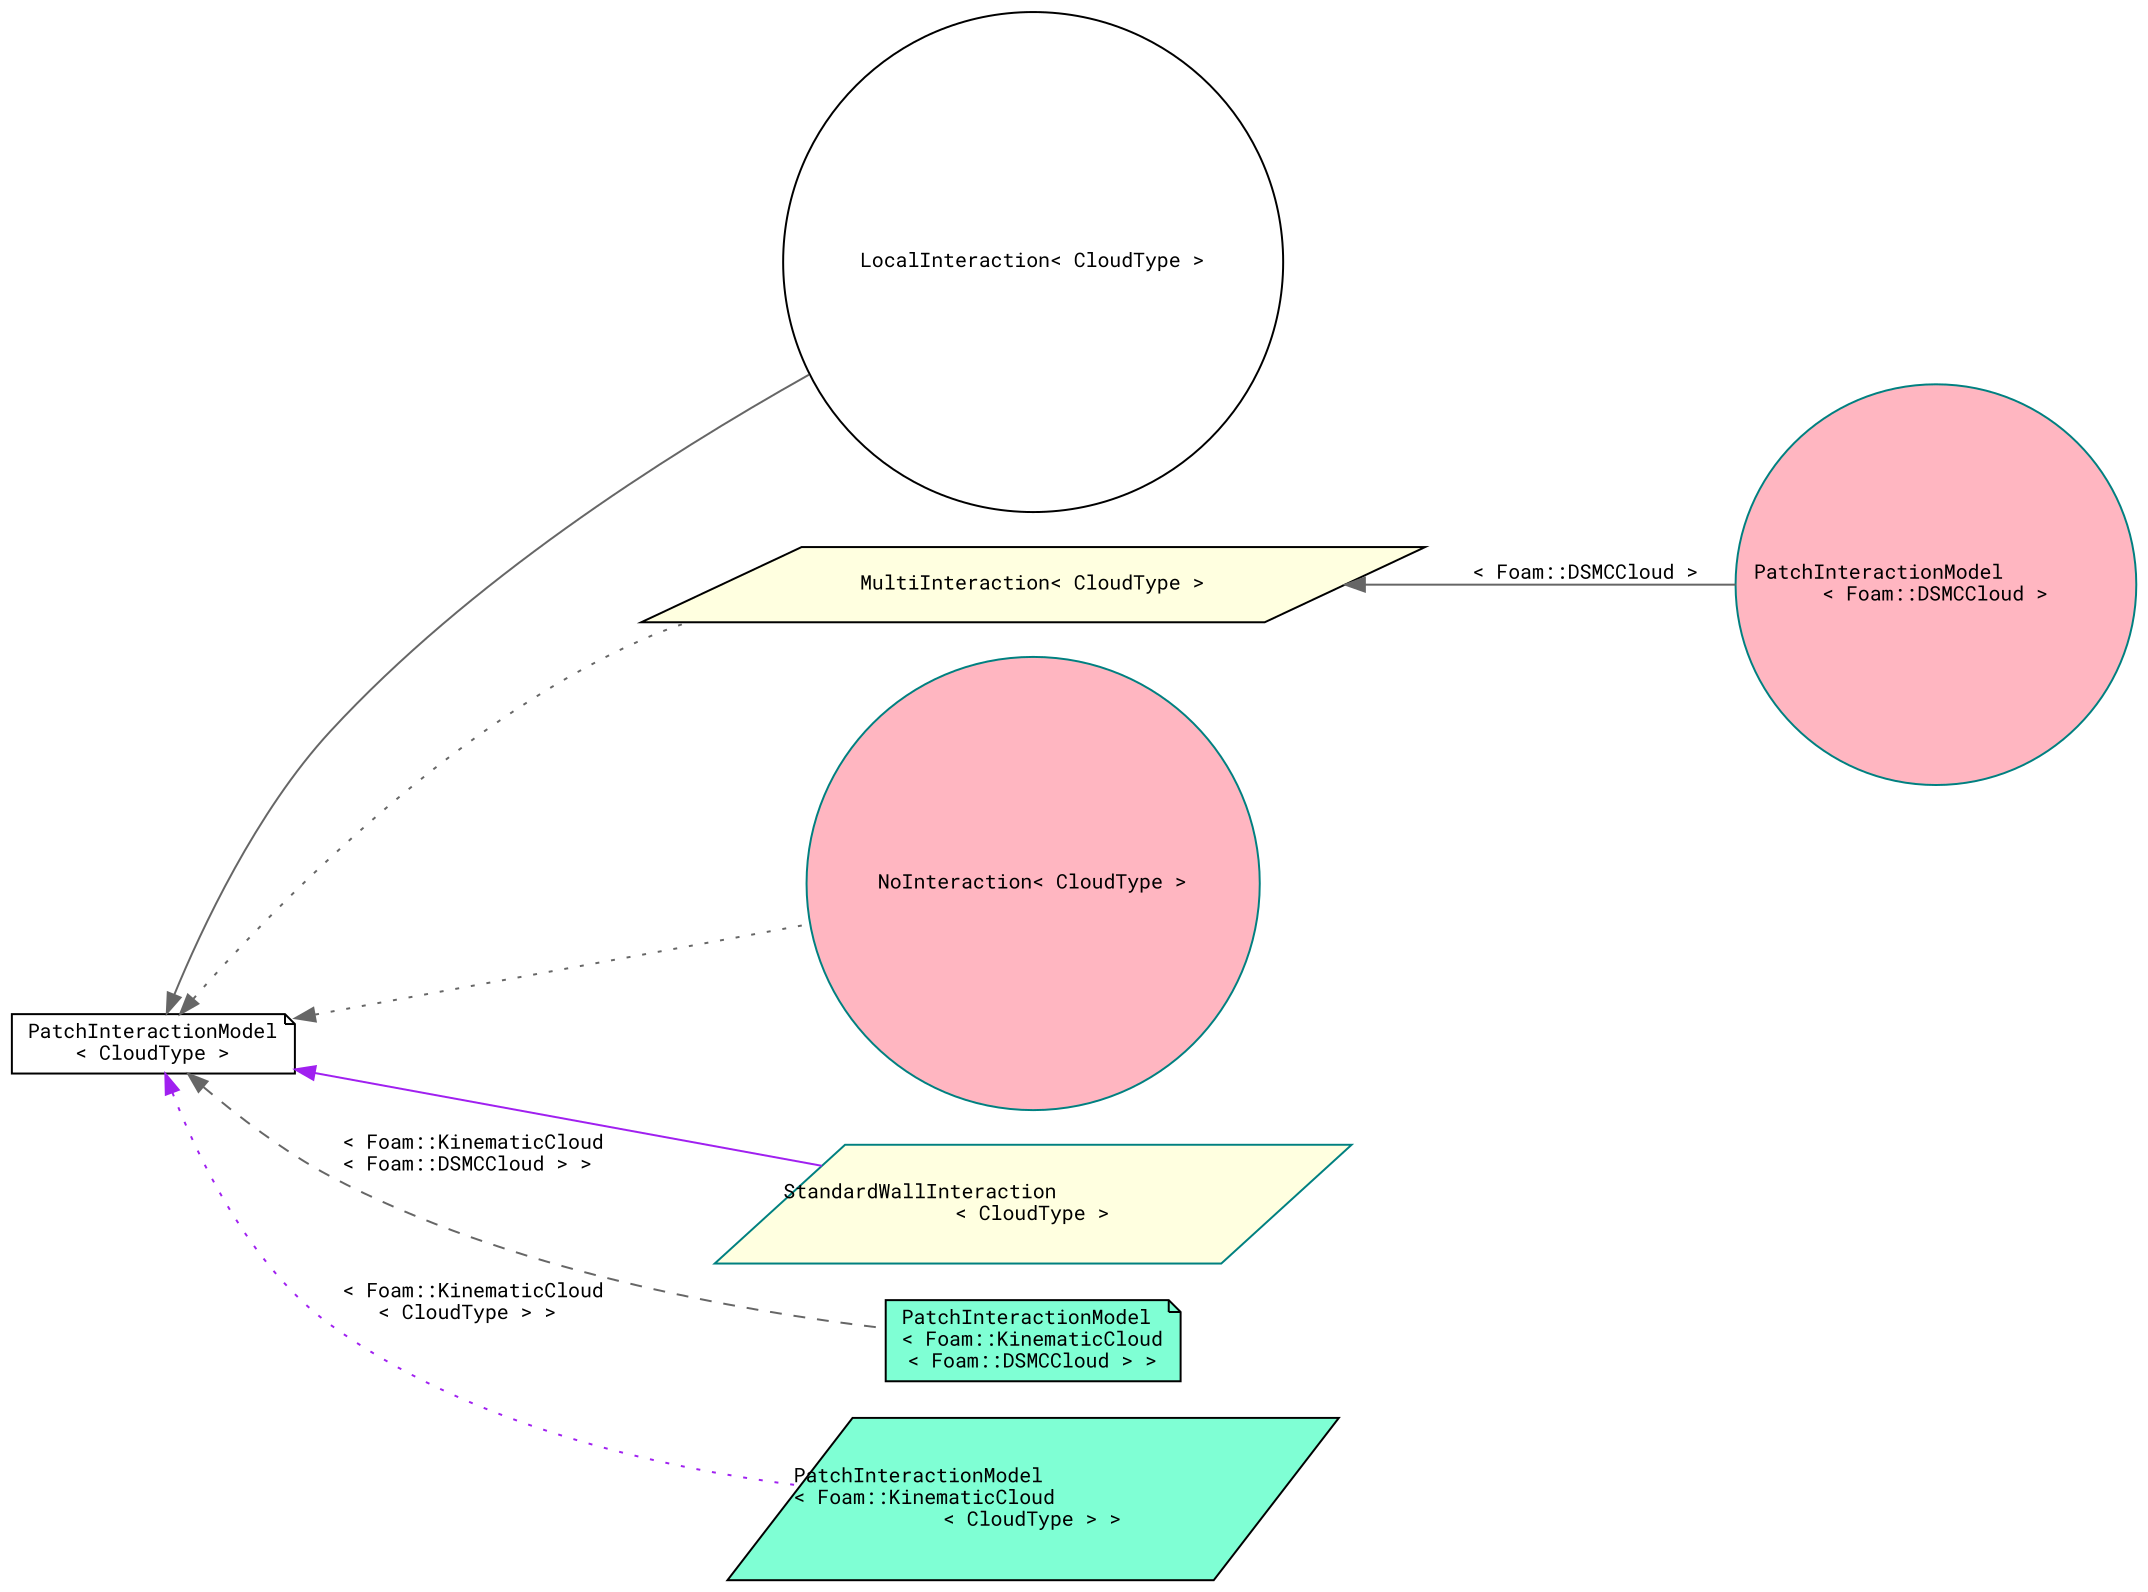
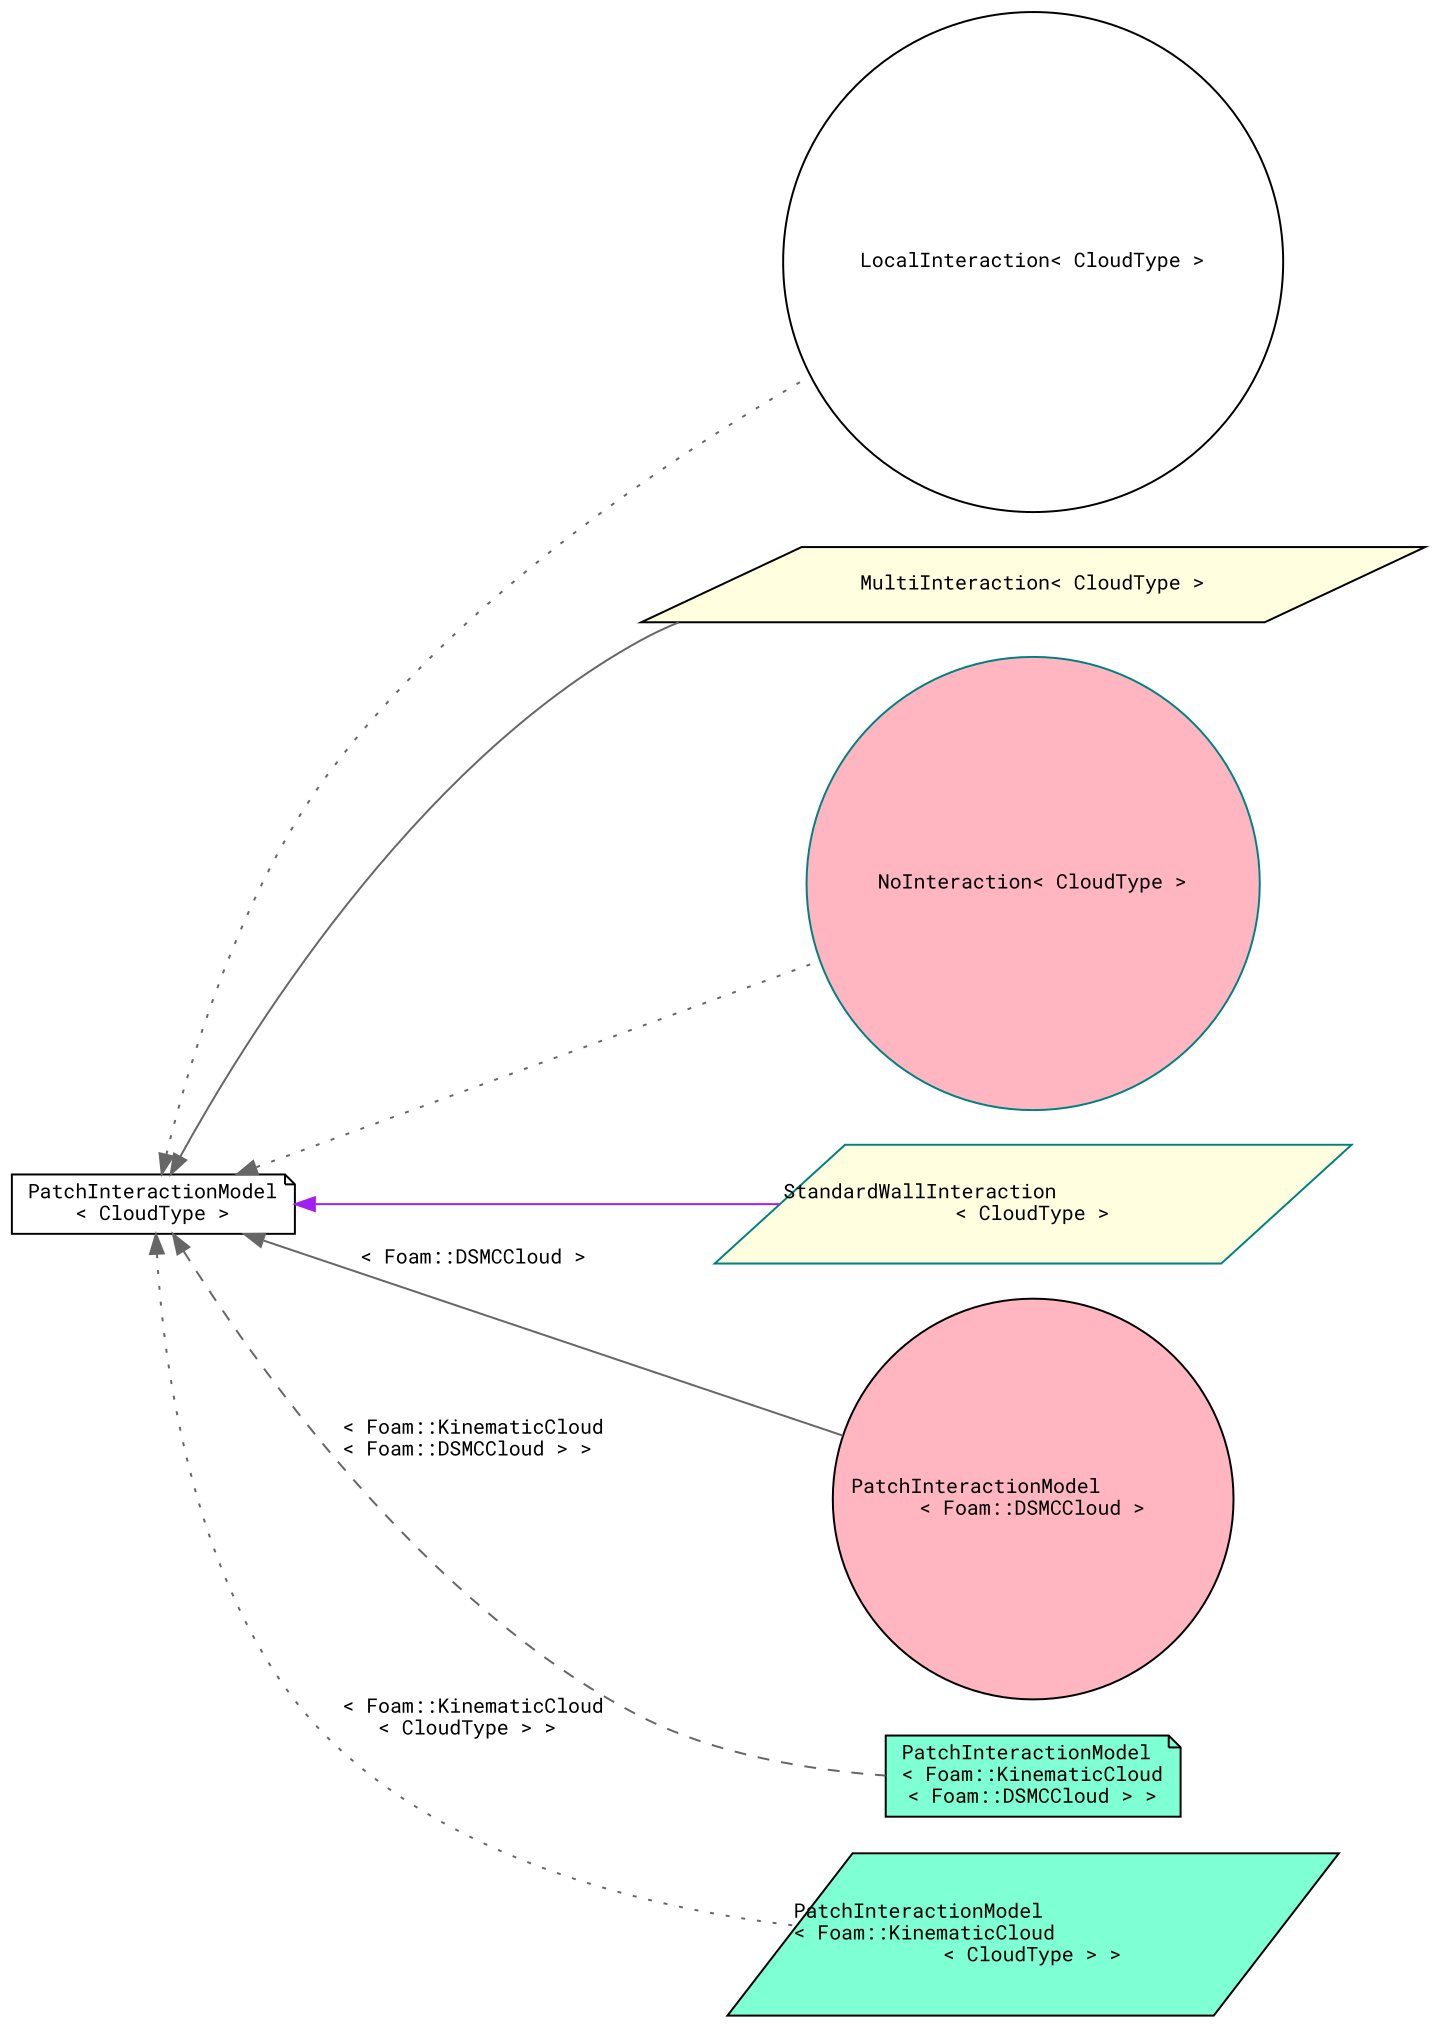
edge "PatchInteractionModel < Foam::DSMCCloud >" -> "MultiInteraction< CloudType >": now "PatchInteractionModel < Foam::DSMCCloud >" -> "PatchInteractionModel < CloudType >"
node "PatchInteractionModel < Foam::DSMCCloud >": color teal -> black
edge "LocalInteraction< CloudType >" -> "PatchInteractionModel < CloudType >": style solid -> dotted
edge "MultiInteraction< CloudType >" -> "PatchInteractionModel < CloudType >": style dotted -> solid
edge "PatchInteractionModel < Foam::KinematicCloud < CloudType > >" -> "PatchInteractionModel < CloudType >": color purple -> gray40
